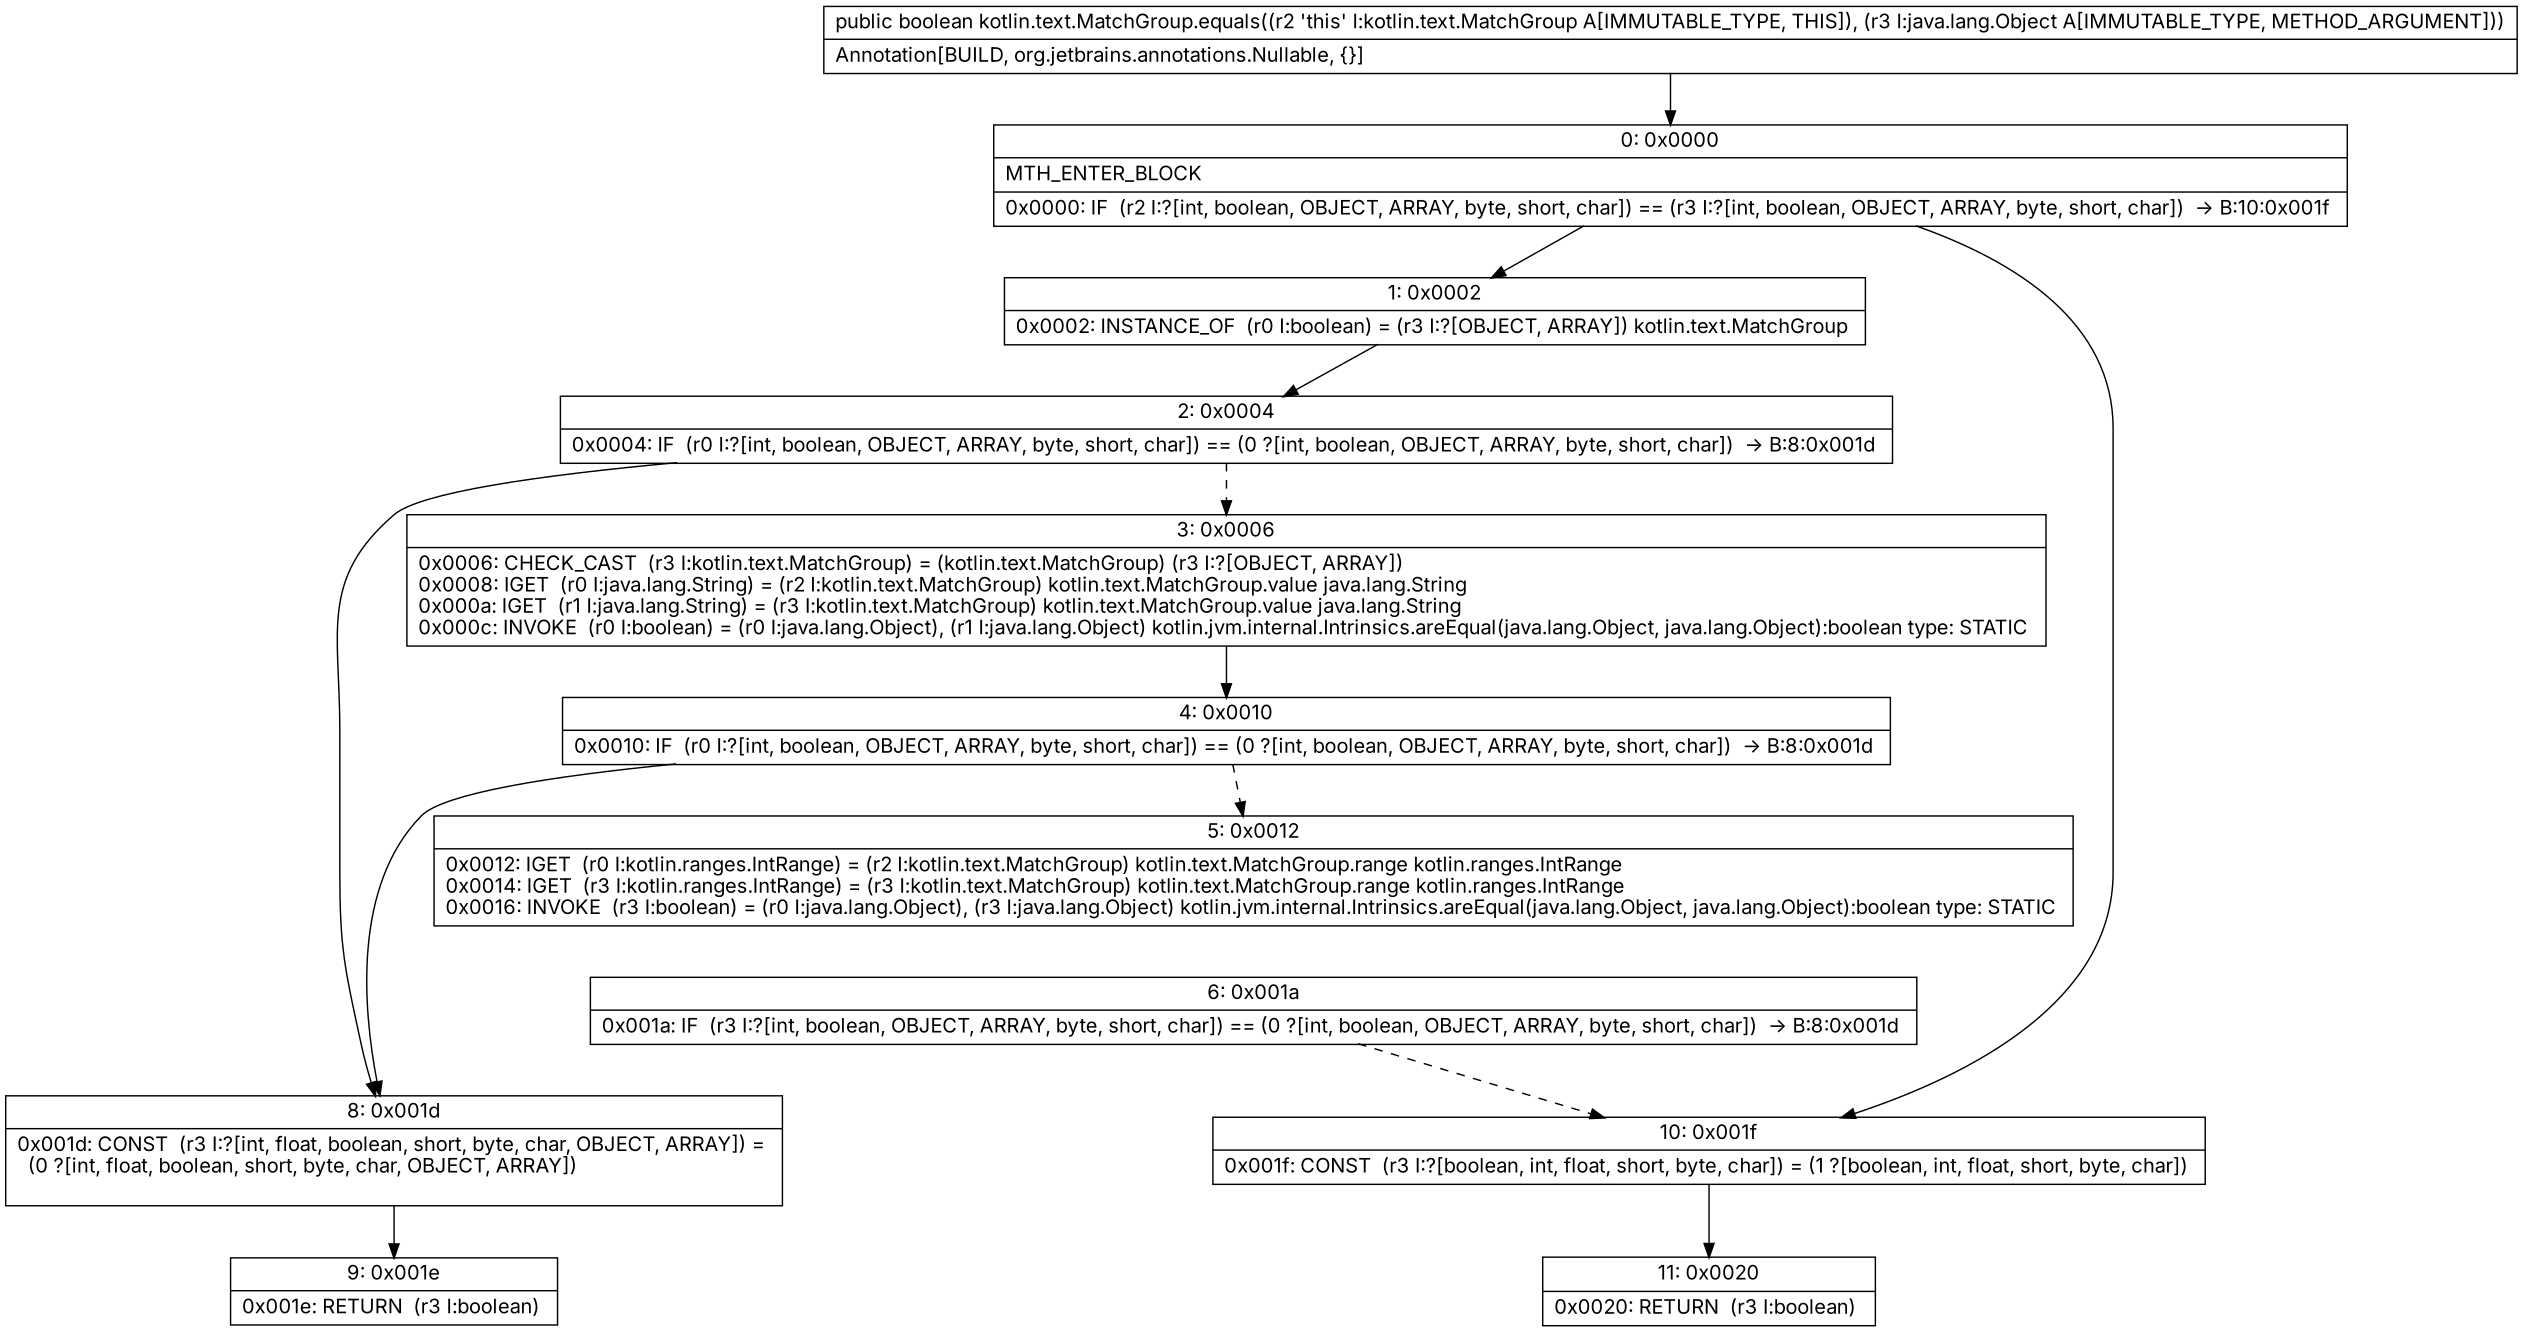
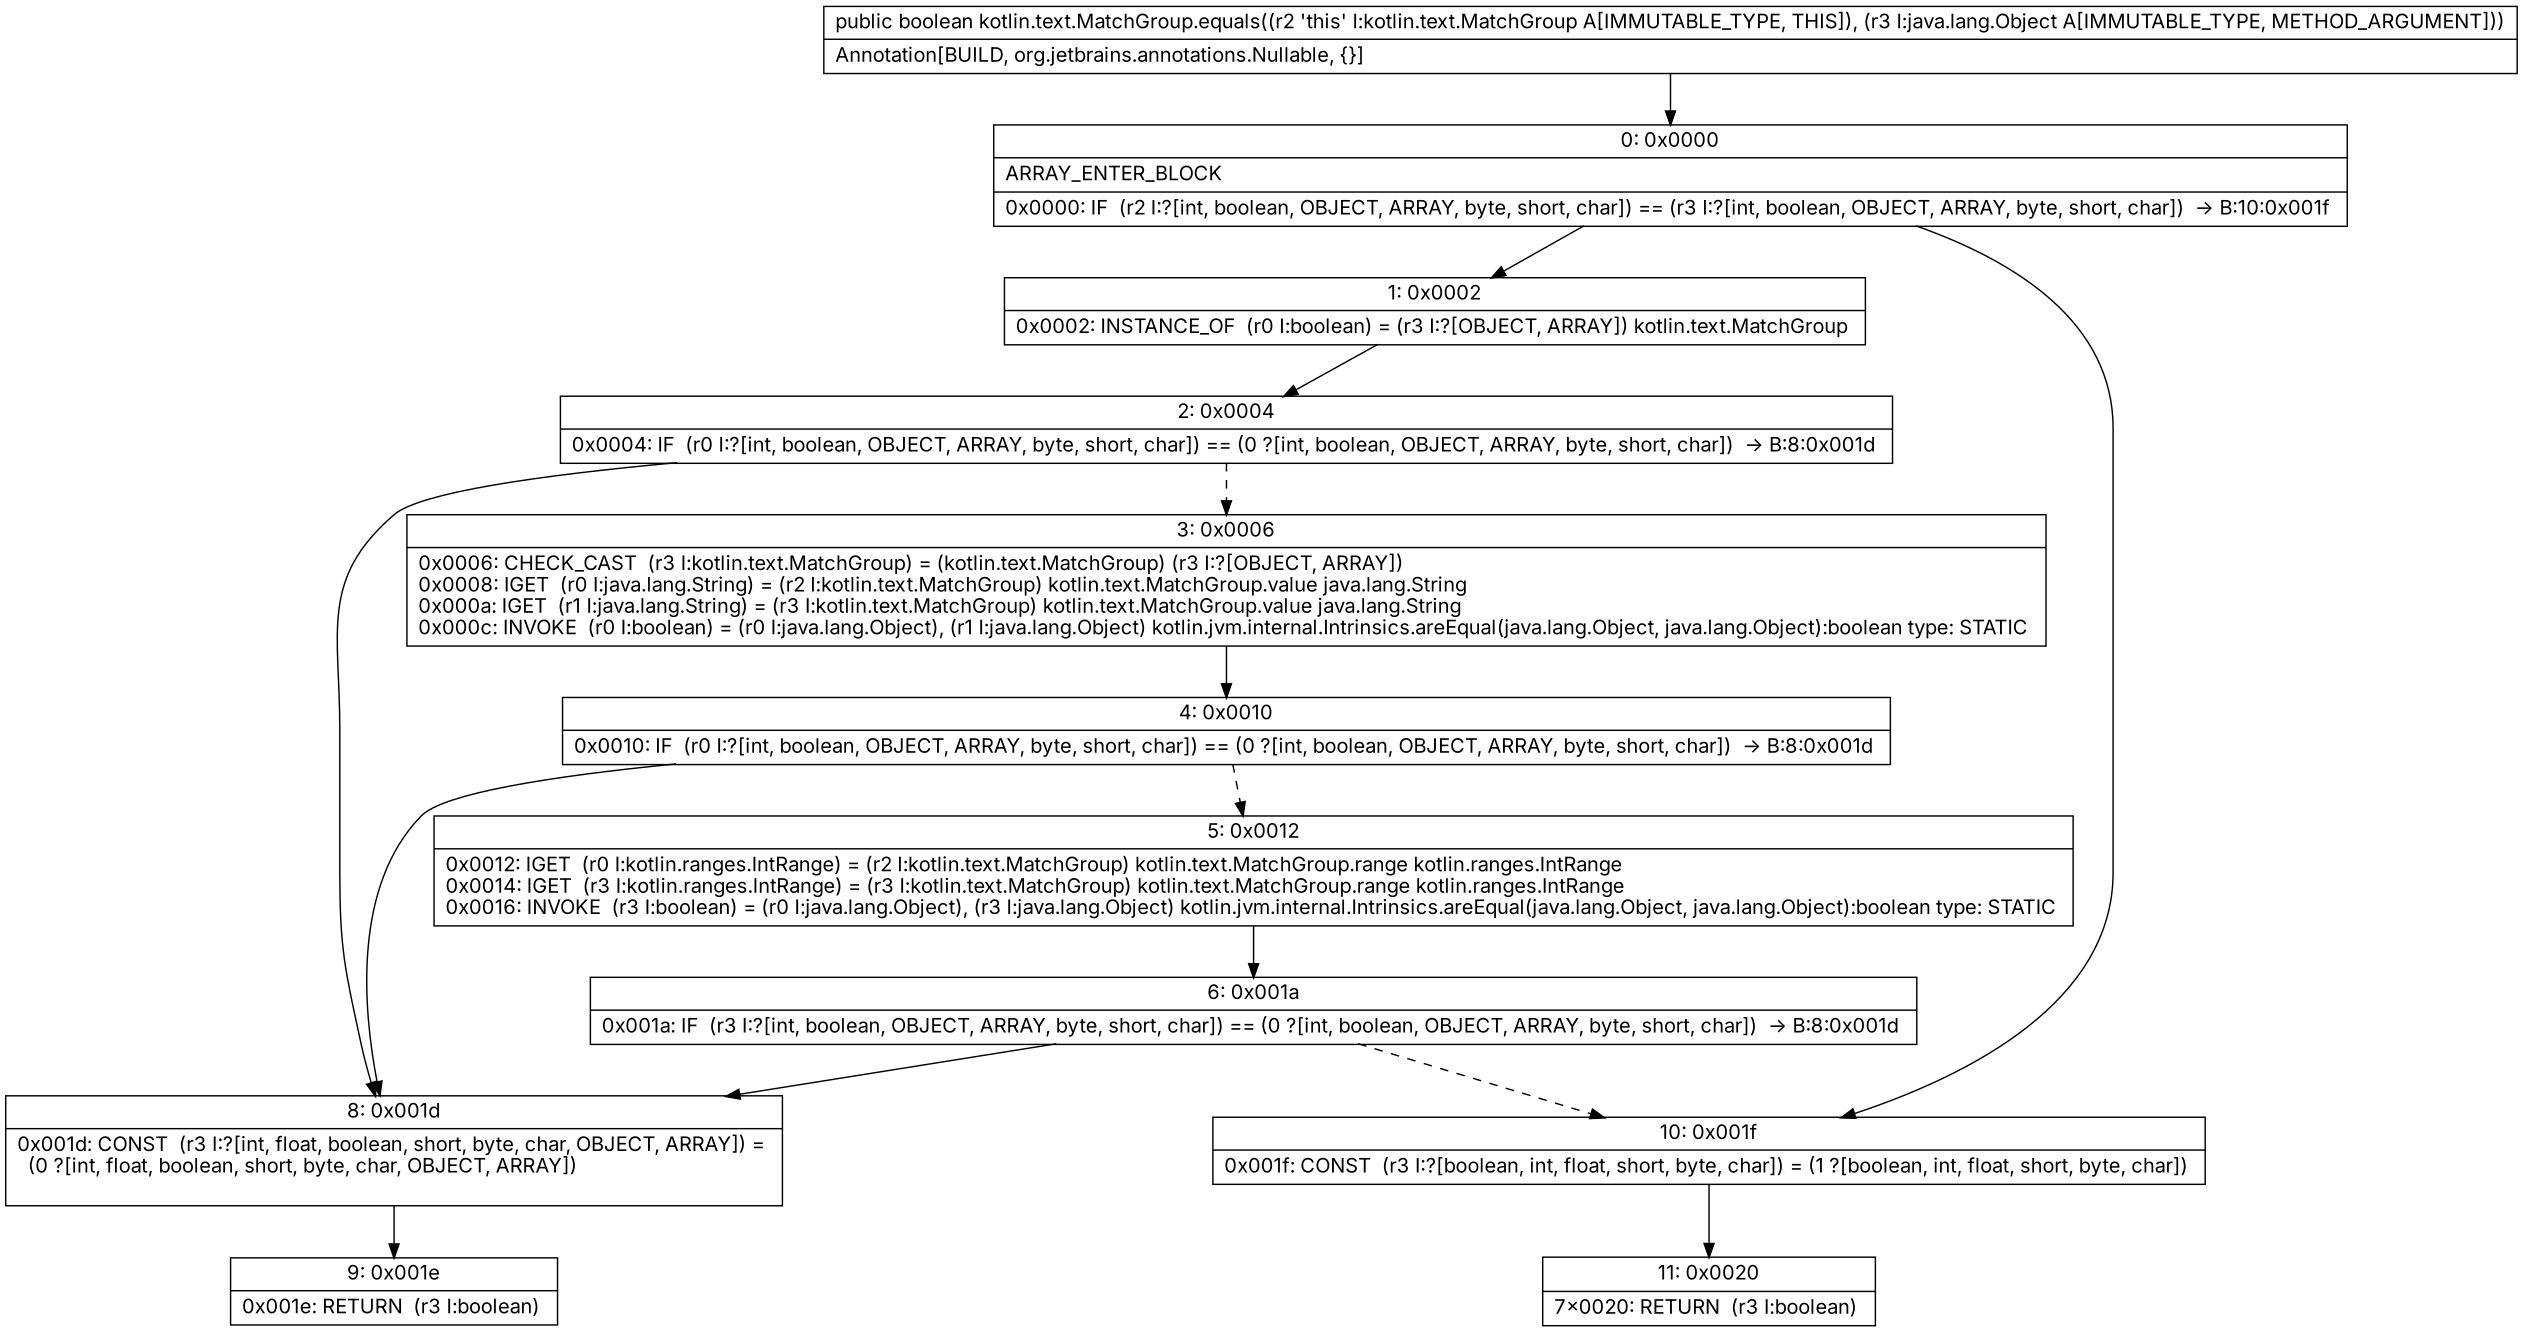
node "0: 0x0000": text "MTH_ENTER_BLOCK" -> "ARRAY_ENTER_BLOCK"
edge "5: 0x0012" -> "6: 0x001a": added
edge "6: 0x001a" -> "8: 0x001d": added
node "11: 0x0020": text "0x0020: RETURN  (r3 I:boolean)" -> "7x0020: RETURN  (r3 I:boolean)"
